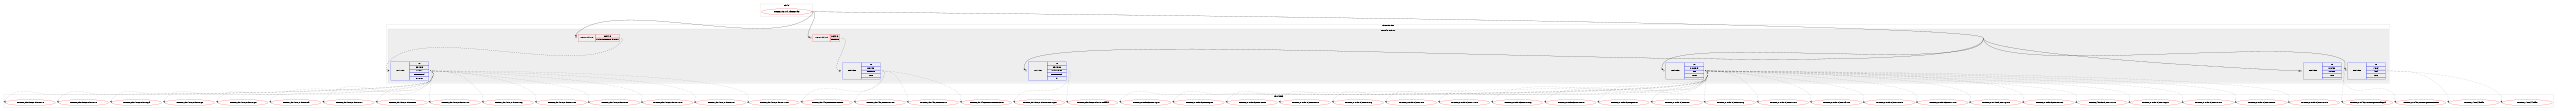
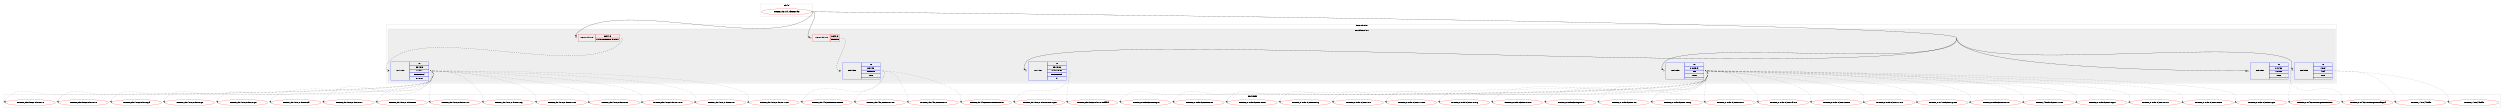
node "portage://sys-devel/gcc-4.0.4-r3": removed
